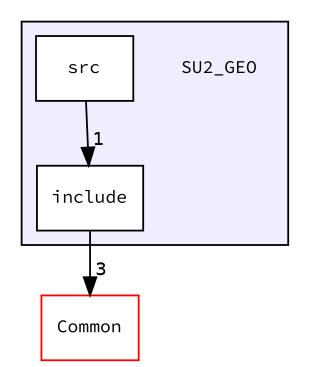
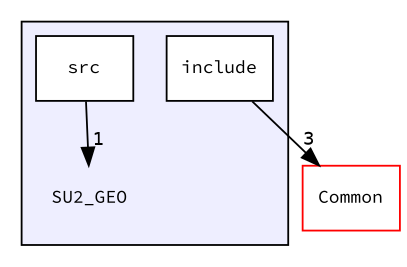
edge "src" -> "include": now "src" -> "SU2_GEO"
